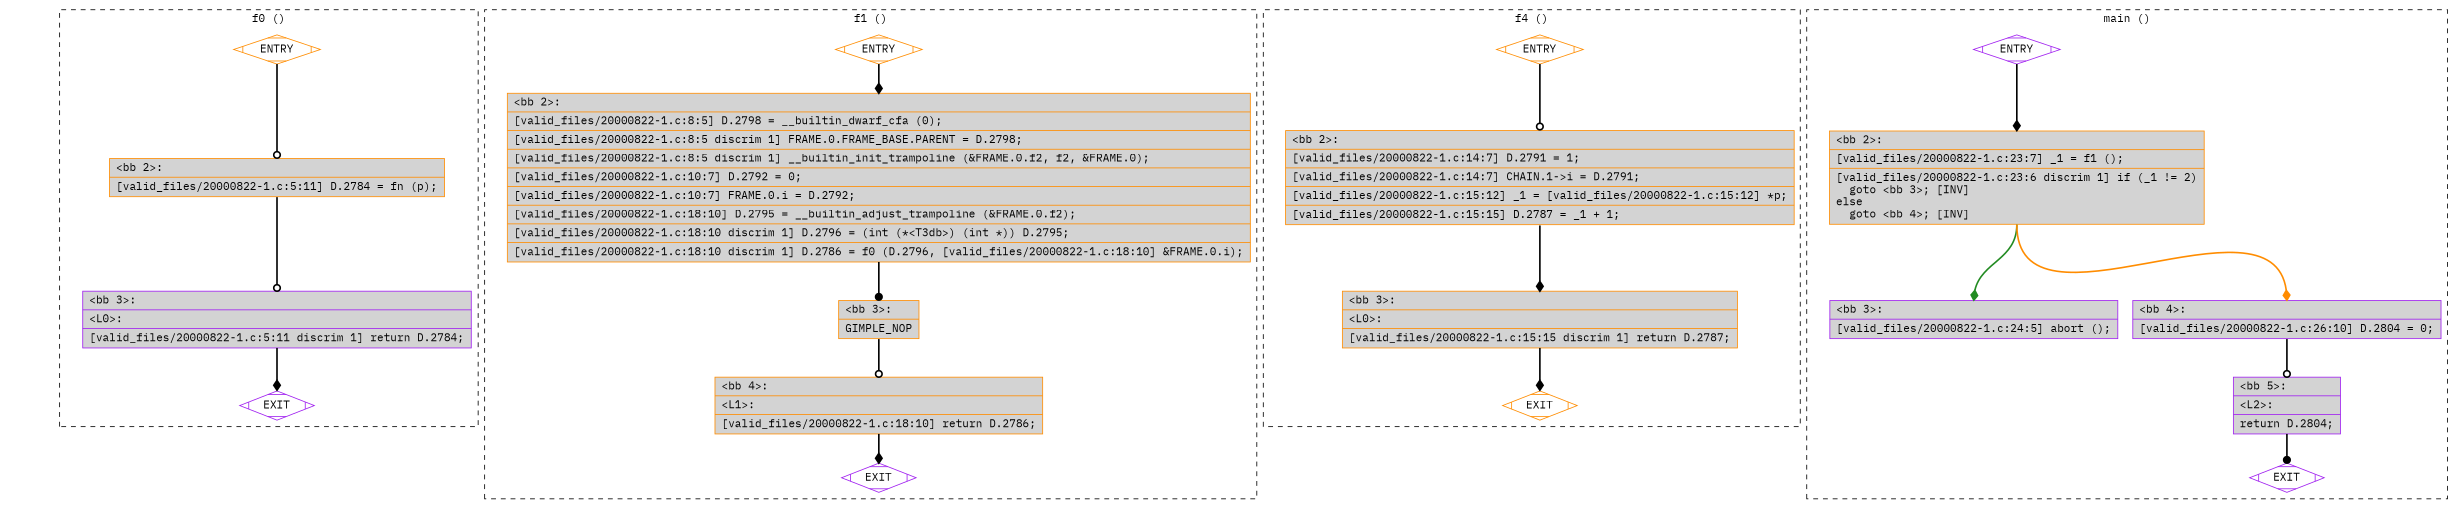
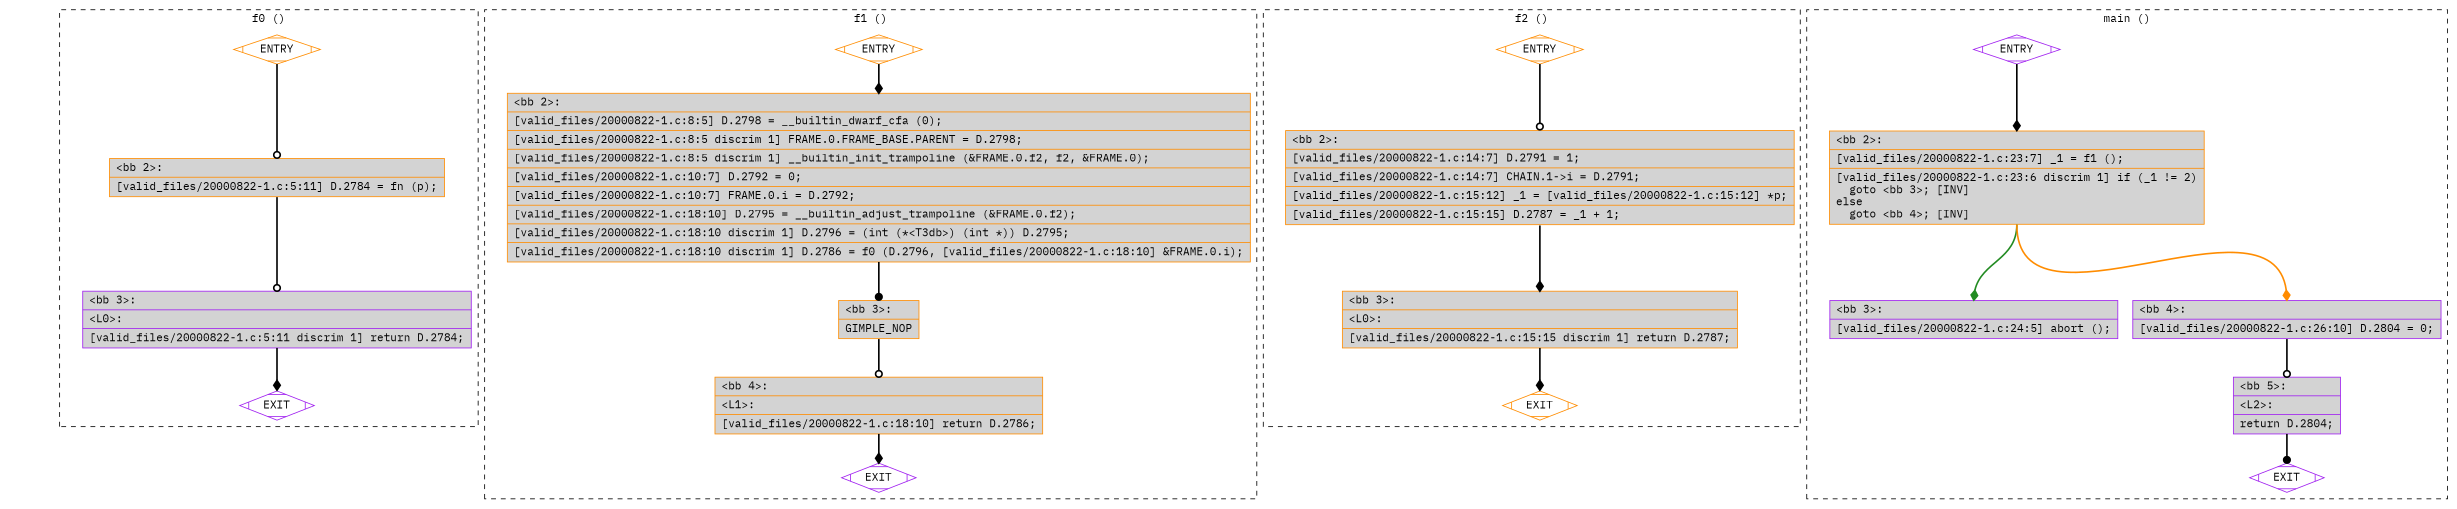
cluster "f4 ()": label "f4 ()" -> "f2 ()"
